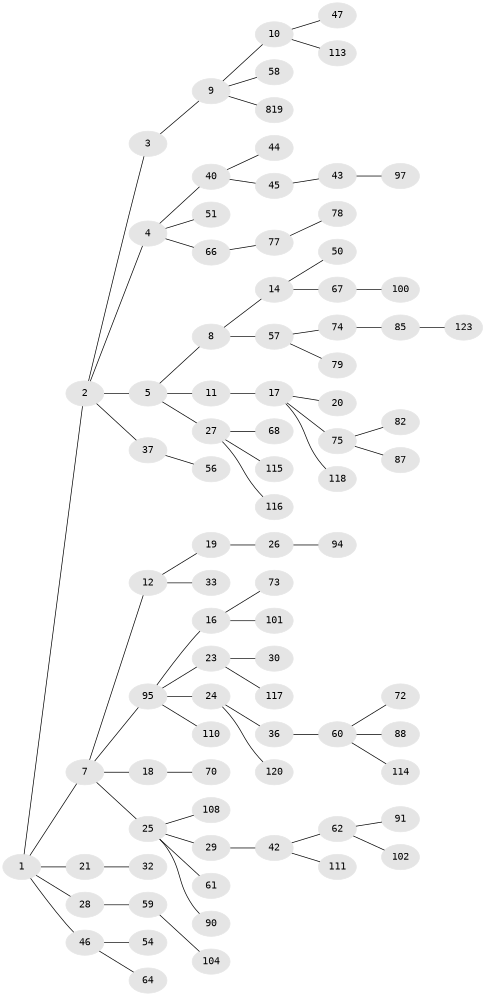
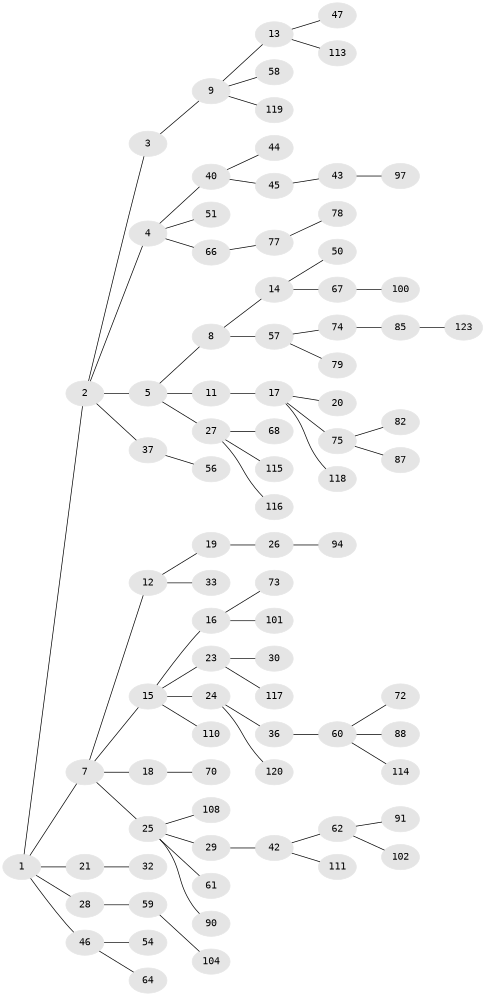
node "10": label "10" -> "13"
node "819": label "819" -> "119"
node "95": label "95" -> "15"
